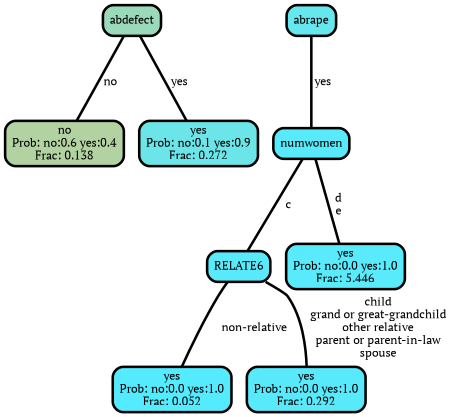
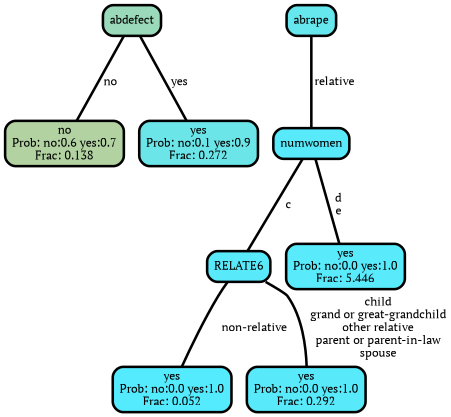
edge "abrape" -- "numwomen": label " yes" -> " relative"
node "no Prob: no:0.6 yes:0.4 Frac: 0.138": label "no Prob: no:0.6 yes:0.4 Frac: 0.138" -> "no Prob: no:0.6 yes:0.7 Frac: 0.138"
